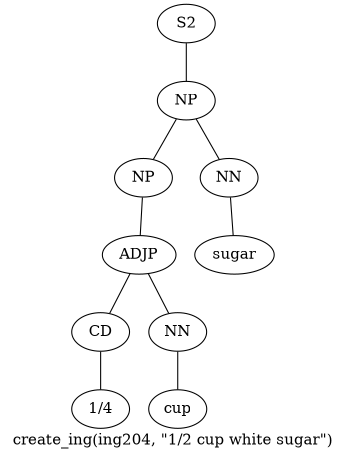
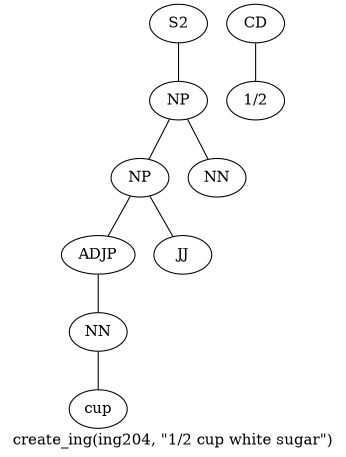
node "JJ": added
node "sugar": removed
edge "ADJP" -- "CD": removed
node "1/4": label "1/4" -> "1/2"
